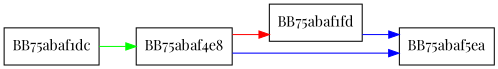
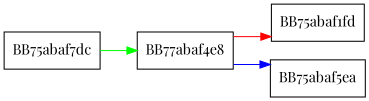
edge "BB75abaf1fd" -> "BB75abaf5ea": removed
node "BB75abaf1dc": label "BB75abaf1dc" -> "BB75abaf7dc"
node "BB75abaf4e8": label "BB75abaf4e8" -> "BB77abaf4e8"
